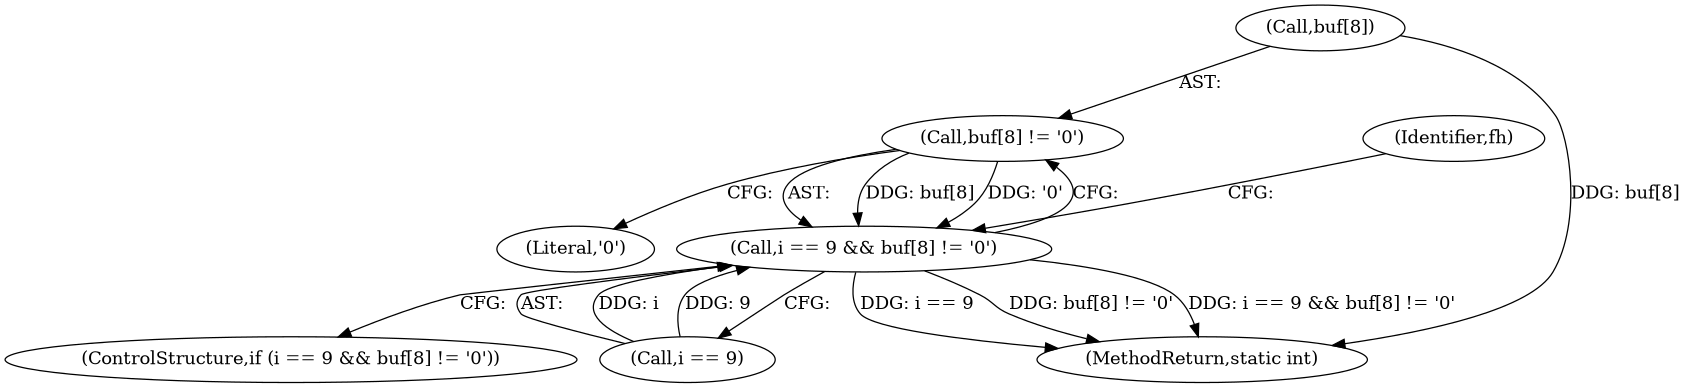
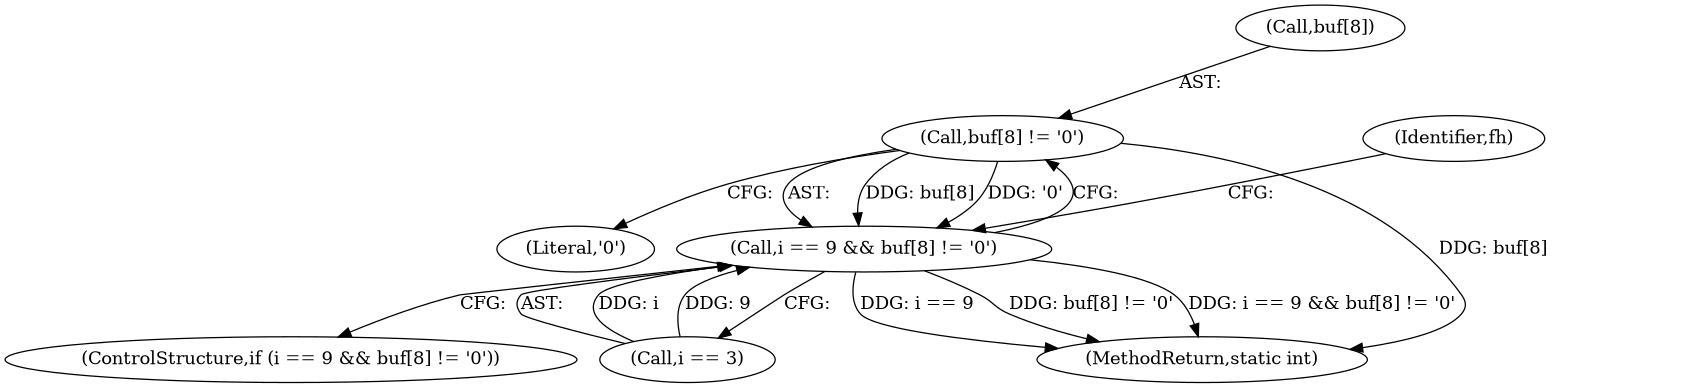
edge "(Call,buf[8])" -> "(MethodReturn,static int)": now "(Call,buf[8] != '0')" -> "(MethodReturn,static int)"
node "(Call,i == 9)": label "(Call,i == 9)" -> "(Call,i == 3)"
